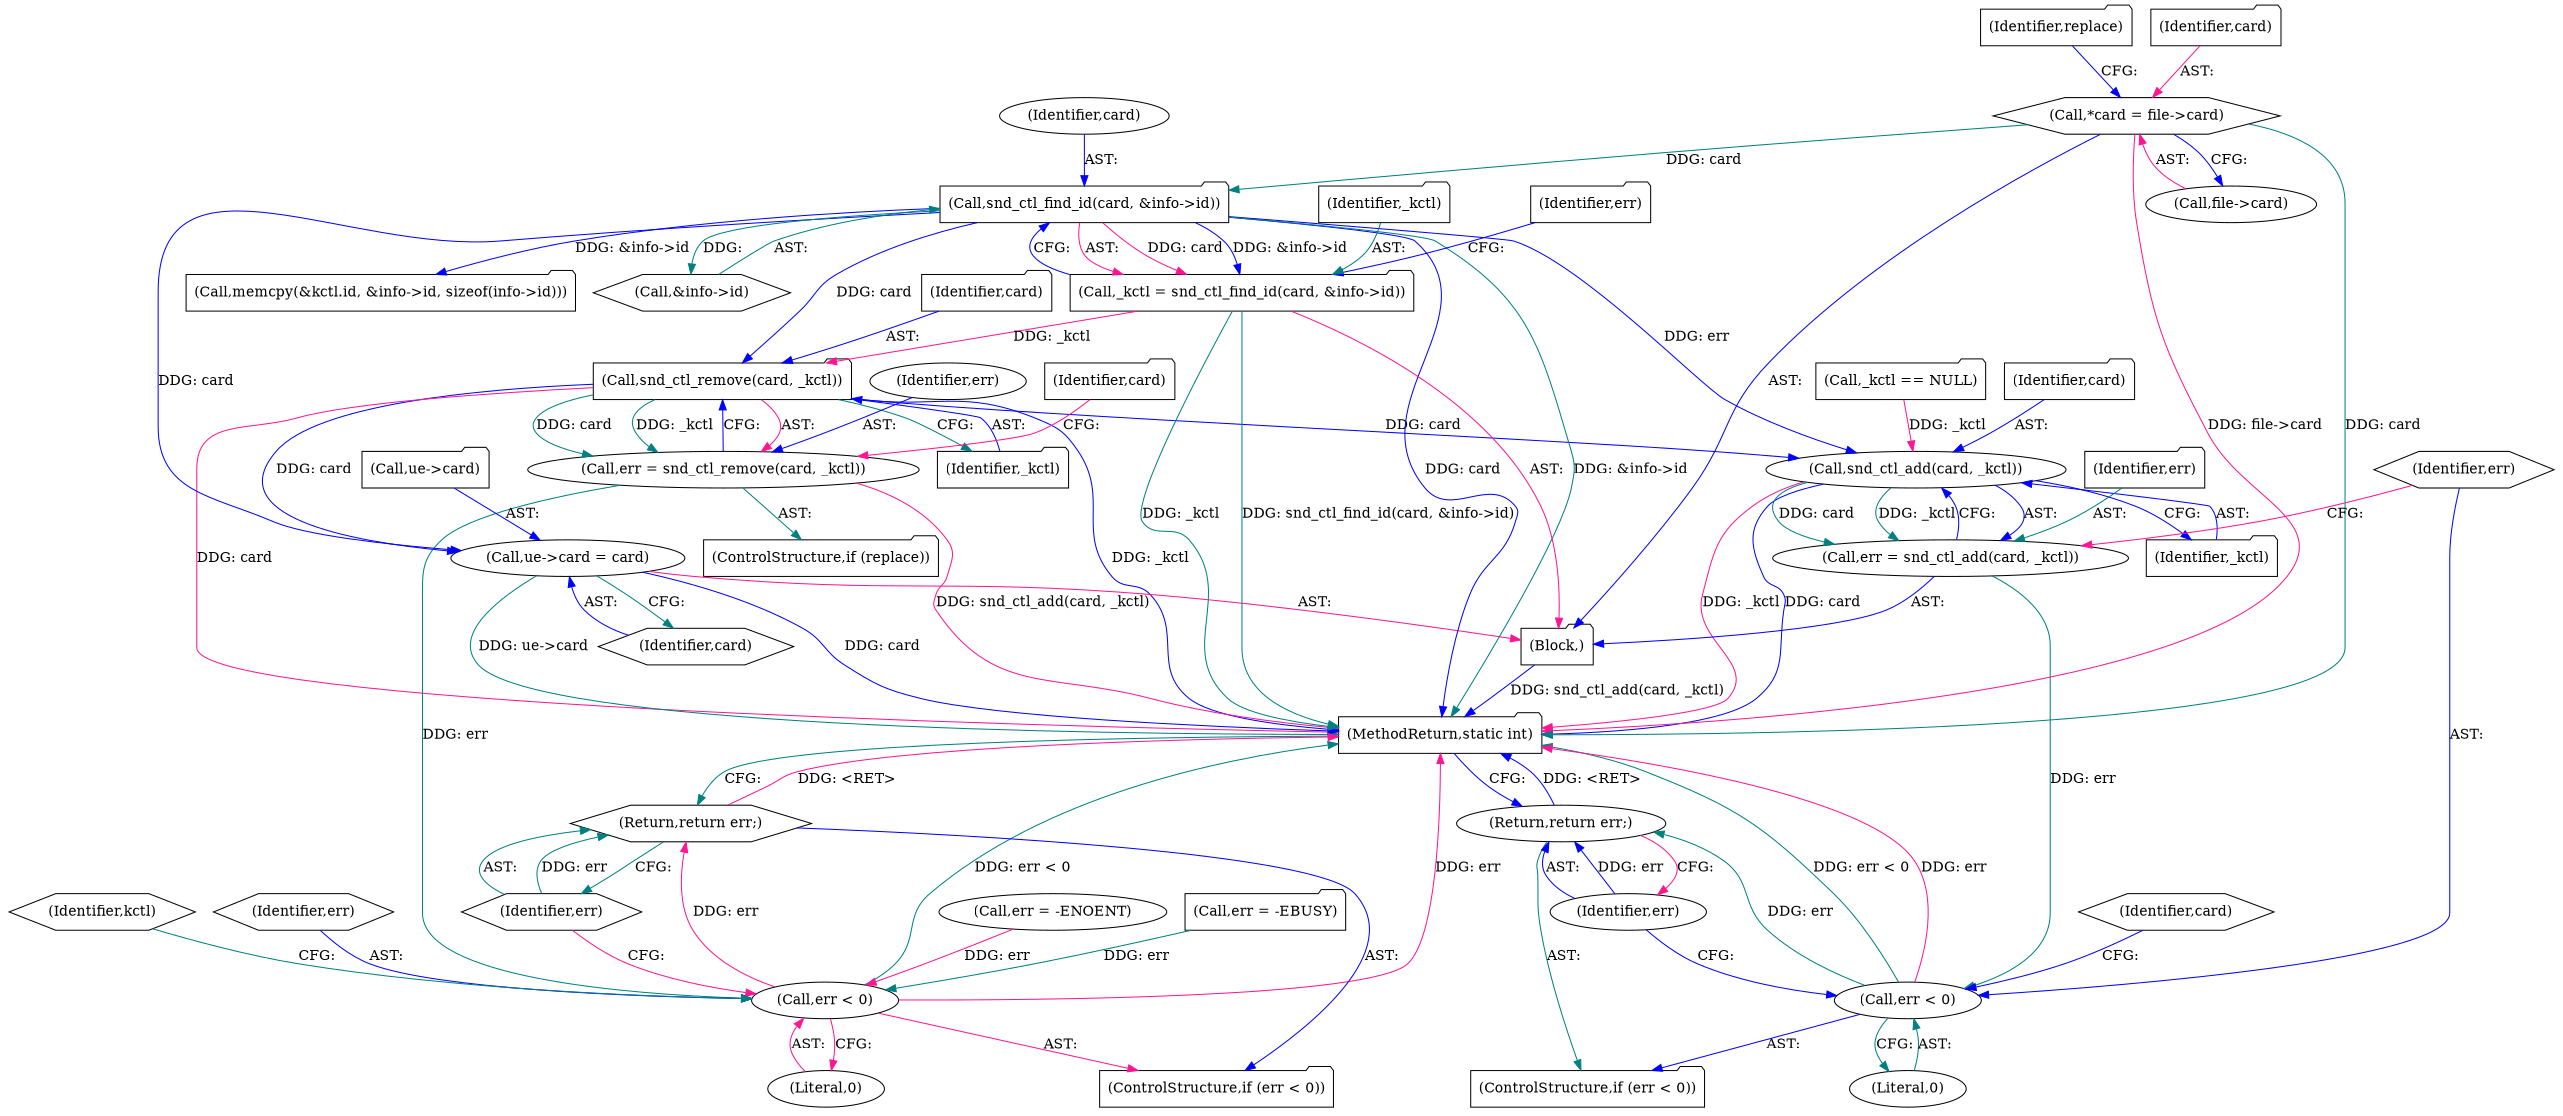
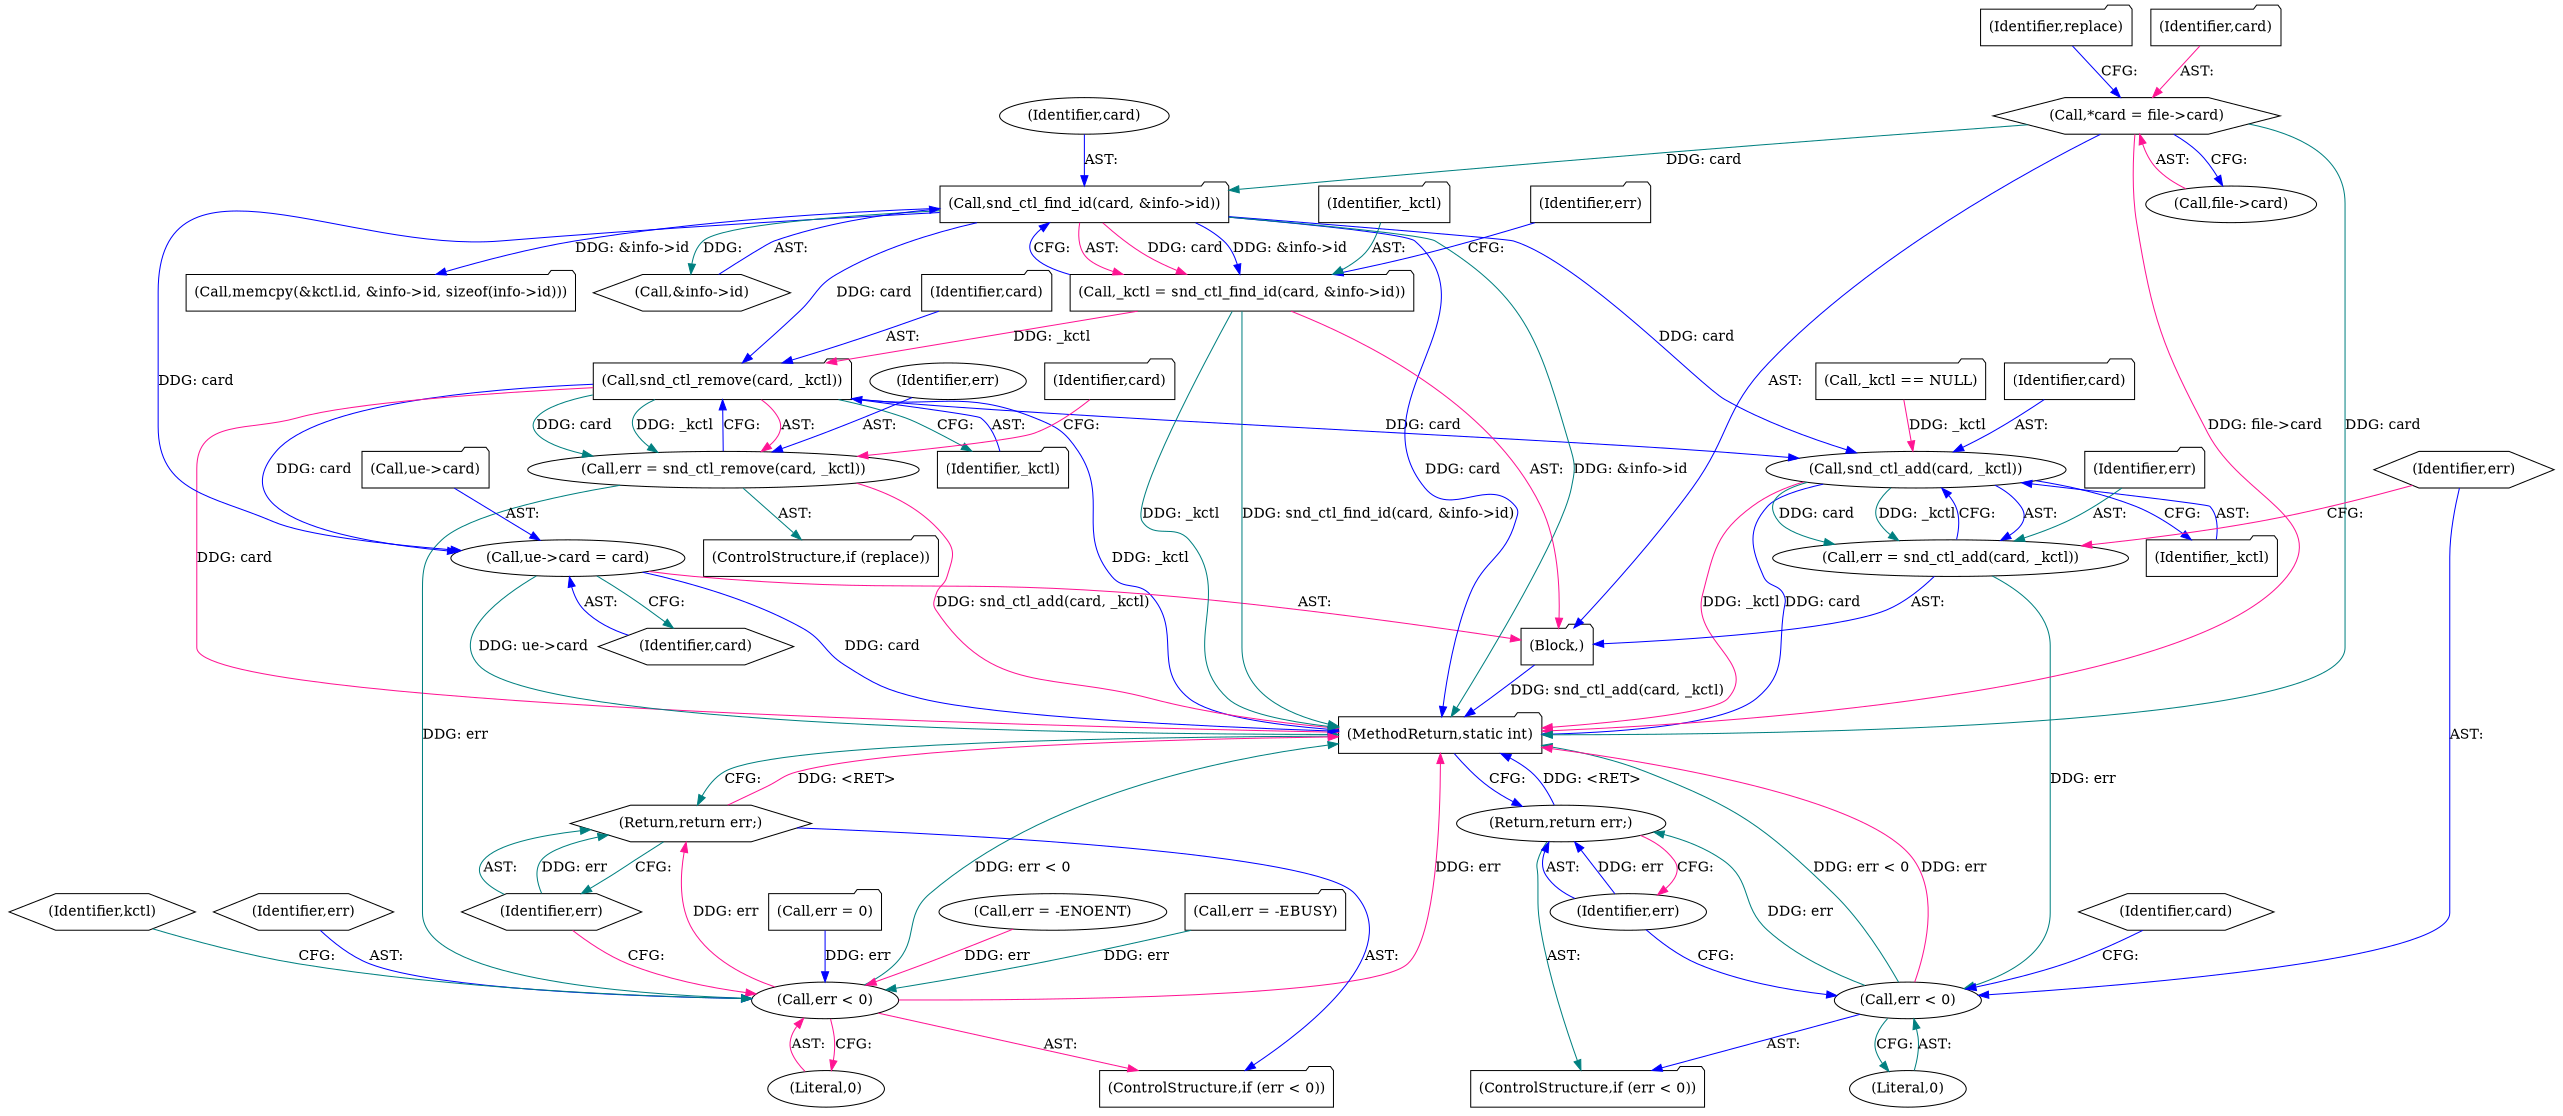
edge "(Call,&info->id)" -> "(Call,snd_ctl_find_id(card, &info->id))": color teal -> blue
edge "(Call,snd_ctl_find_id(card, &info->id))" -> "(Call,snd_ctl_add(card, _kctl))": label "DDG: err" -> "DDG: card"
node "(Call,err = 0)": added
